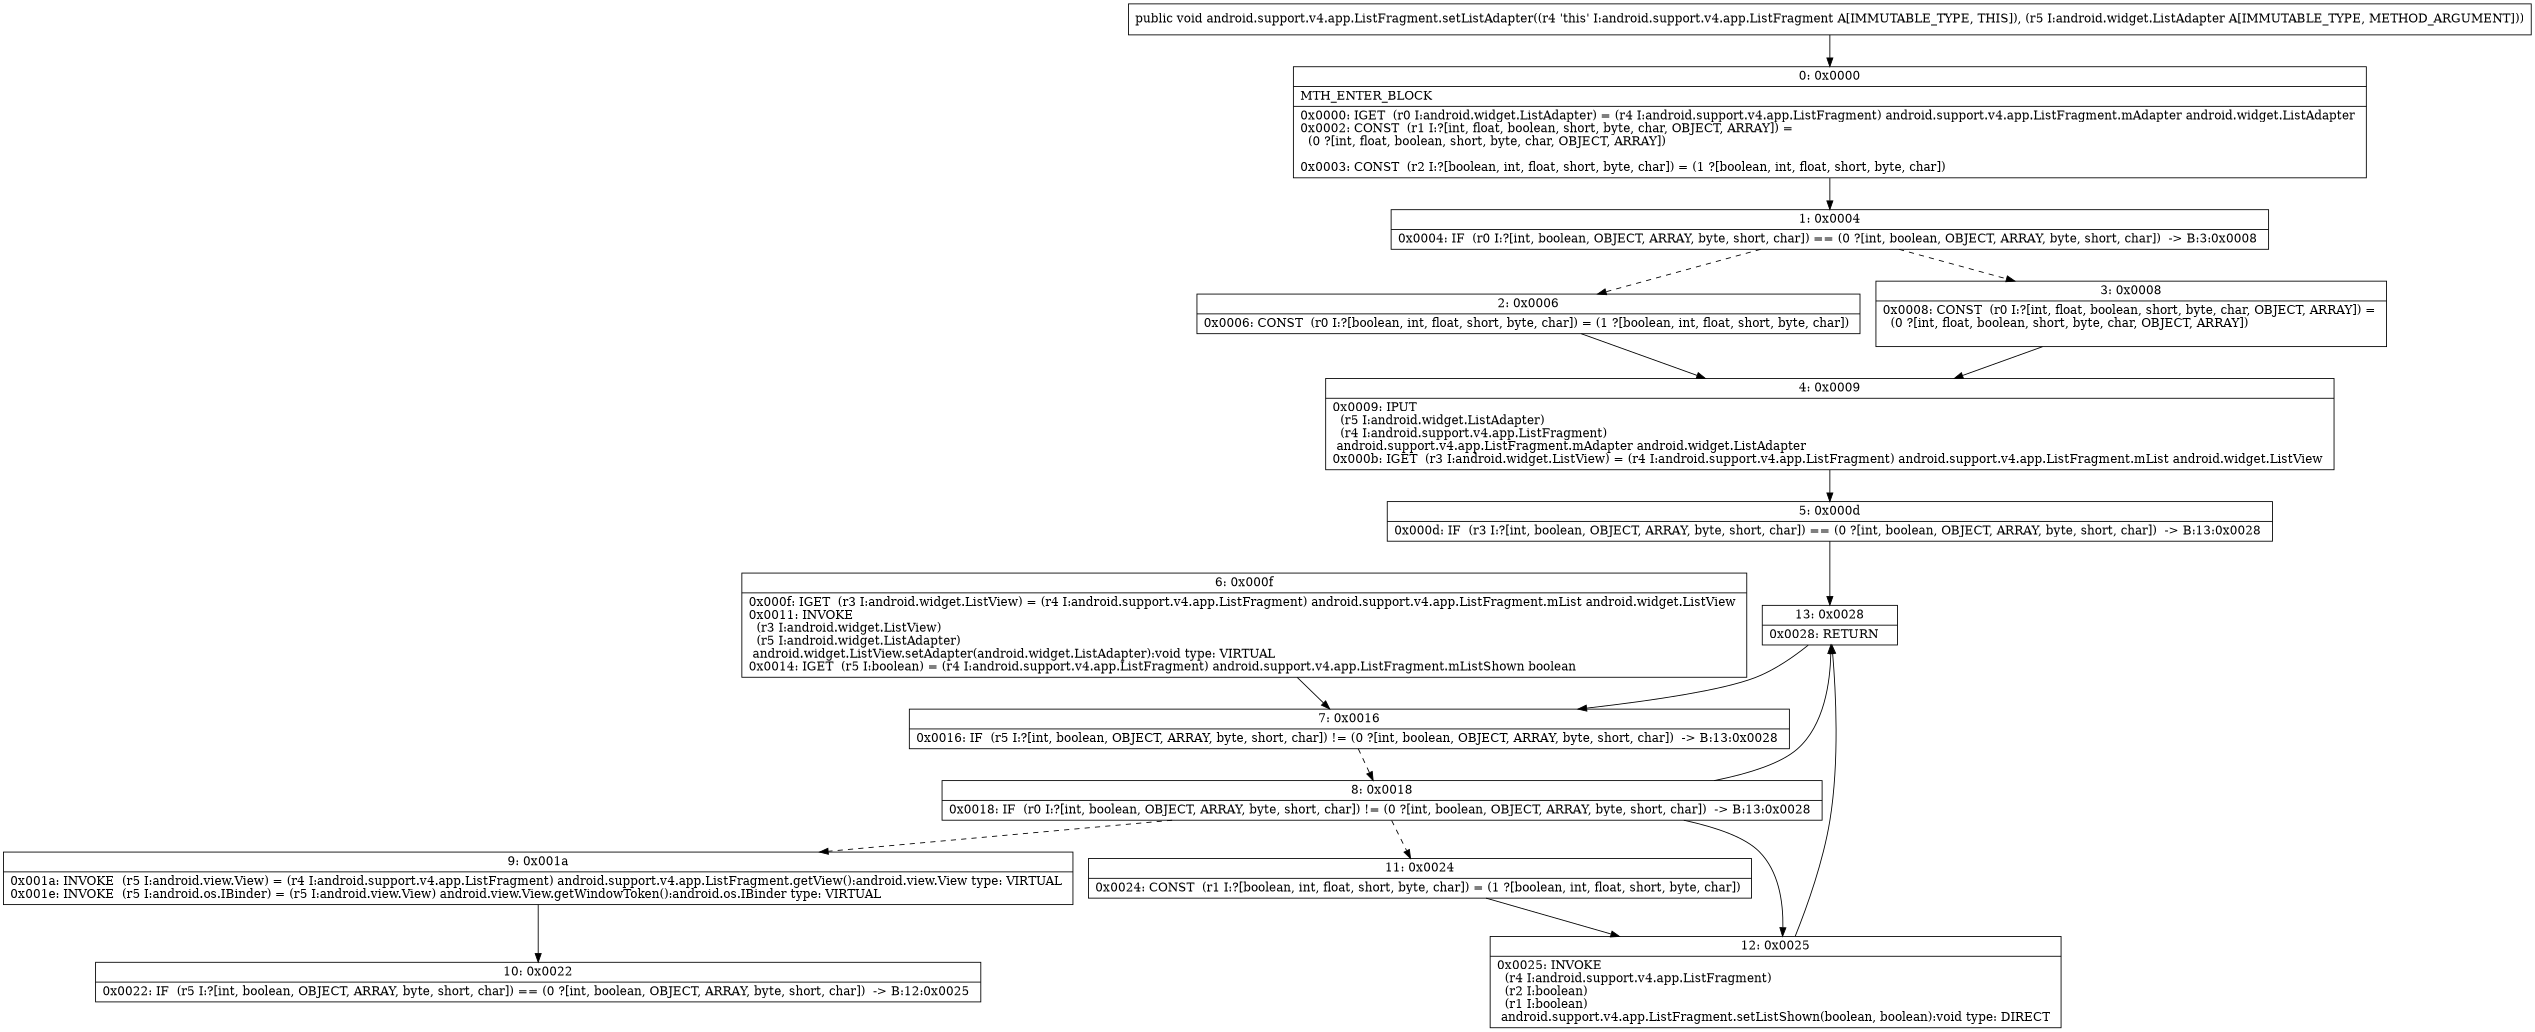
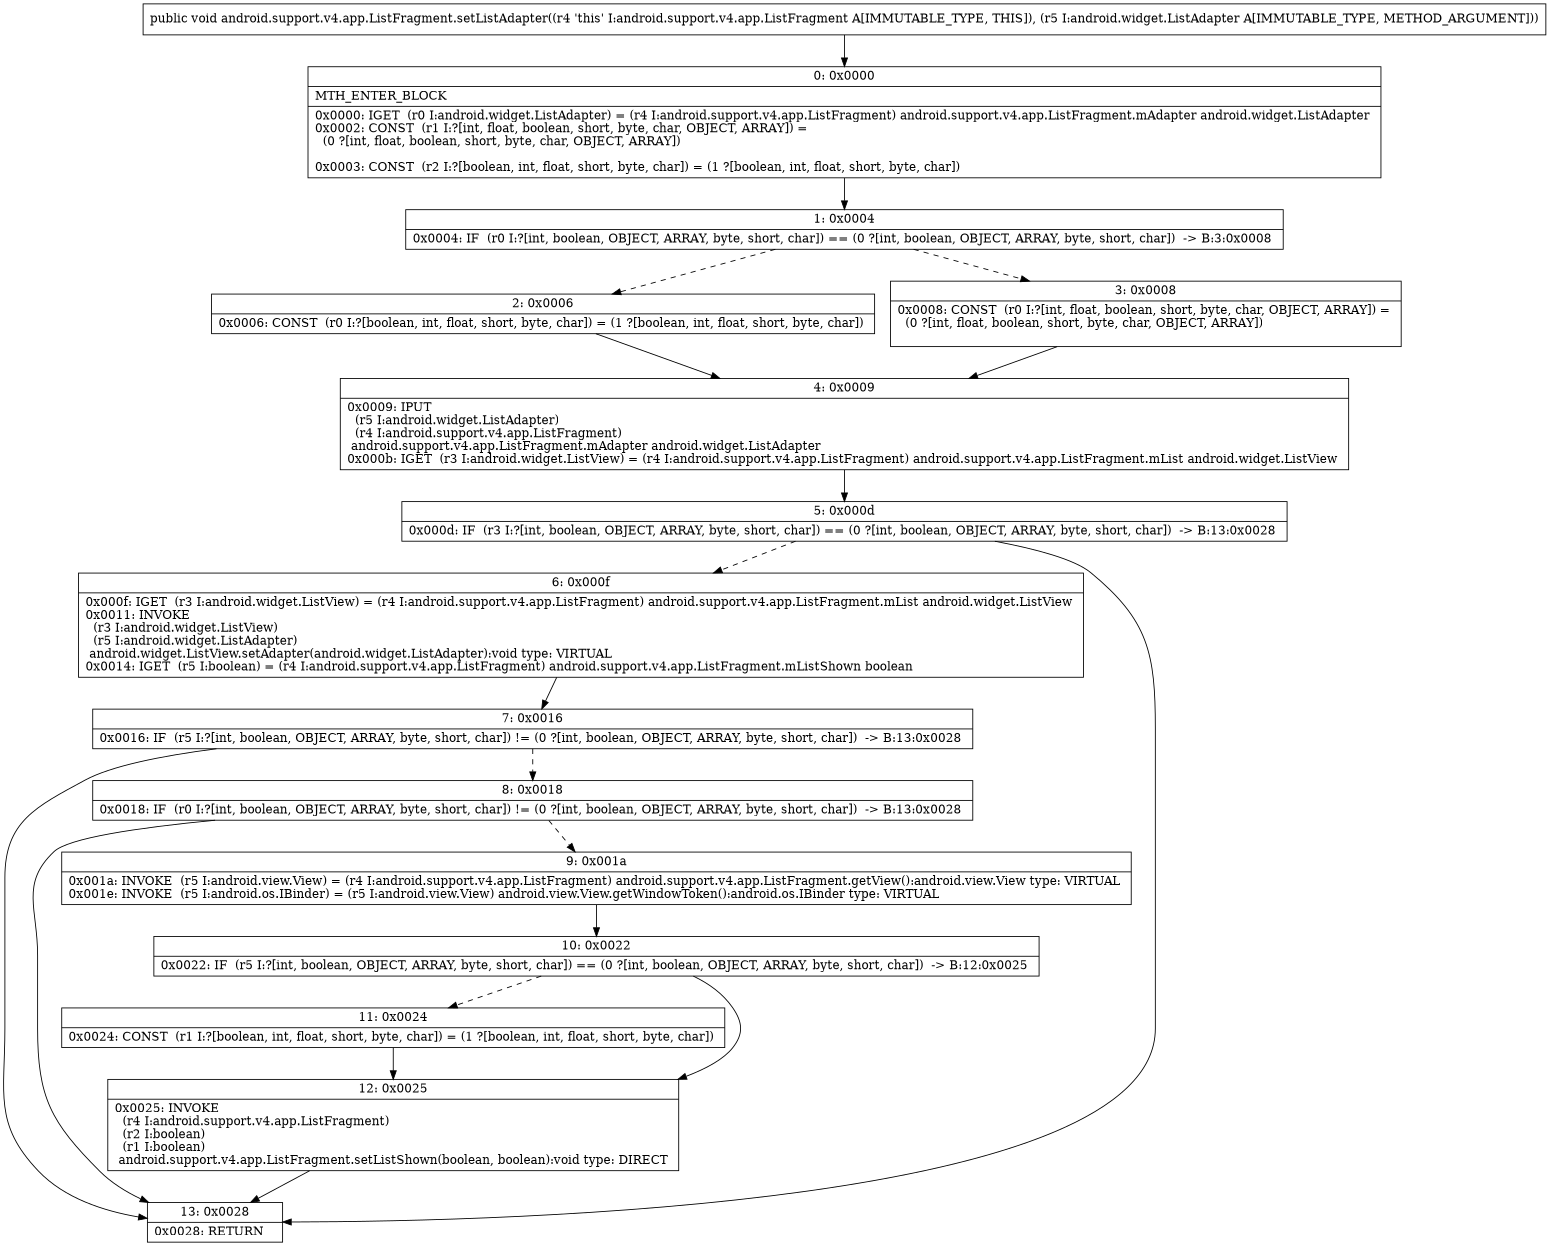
edge "5: 0x000d" -> "6: 0x000f": added
edge "13: 0x0028" -> "7: 0x0016": reversed
edge "8: 0x0018" -> "11: 0x0024": now "10: 0x0022" -> "11: 0x0024"
edge "8: 0x0018" -> "12: 0x0025": now "10: 0x0022" -> "12: 0x0025"
